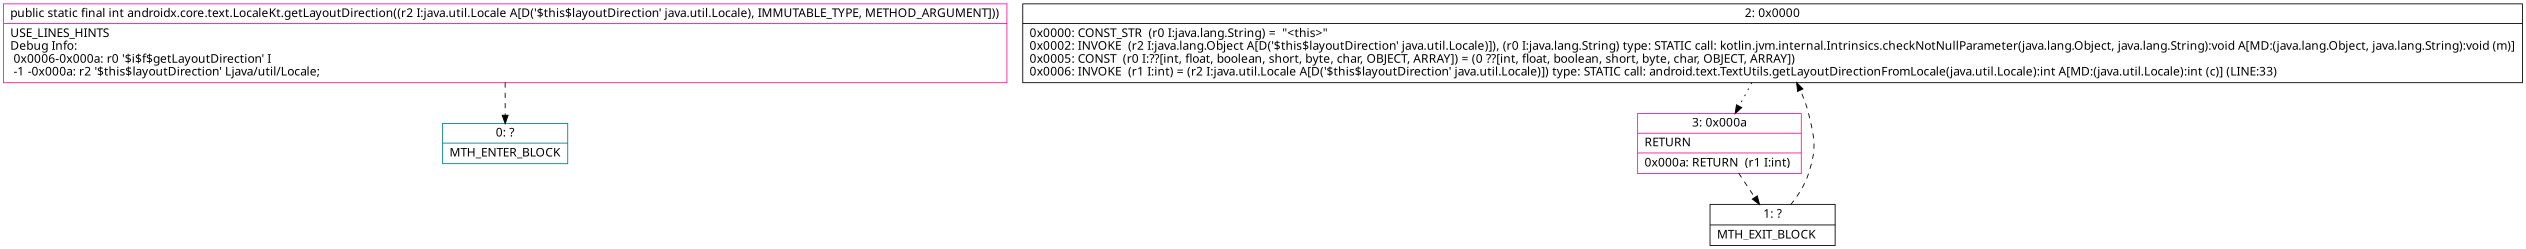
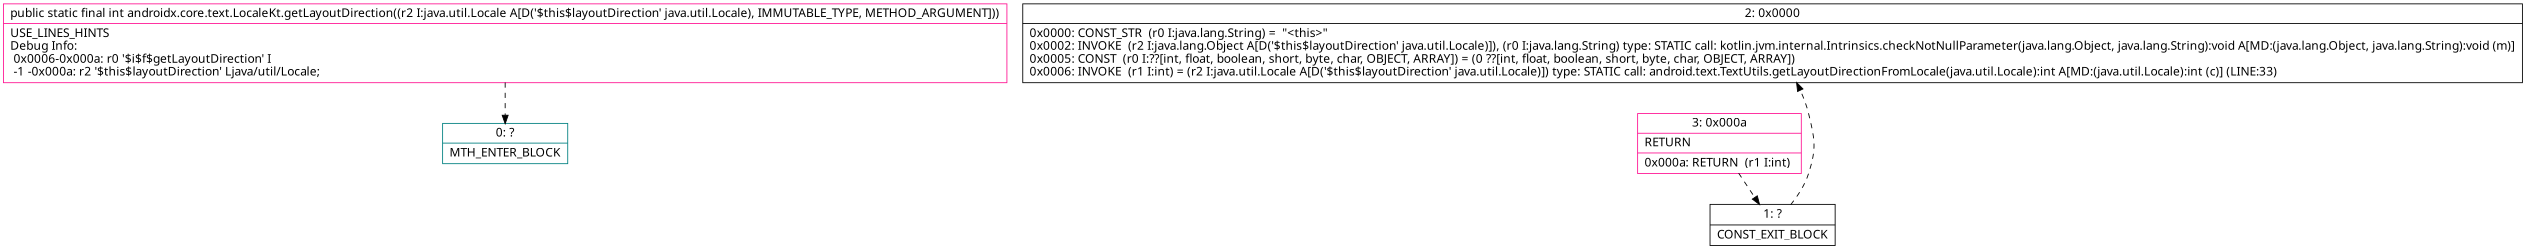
edge "2: 0x0000" -> "3: 0x000a": removed
node "1: ?": text "MTH_EXIT_BLOCK" -> "CONST_EXIT_BLOCK"
